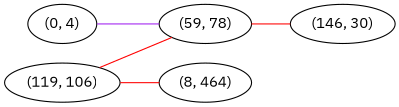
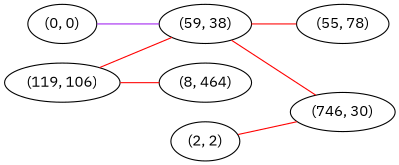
node "(0, 4)": label "(0, 4)" -> "(0, 0)"
node "(59, 78)": label "(59, 78)" -> "(59, 38)"
node "(55, 78)": added
node "(146, 30)": label "(146, 30)" -> "(746, 30)"
node "(2, 2)": added
